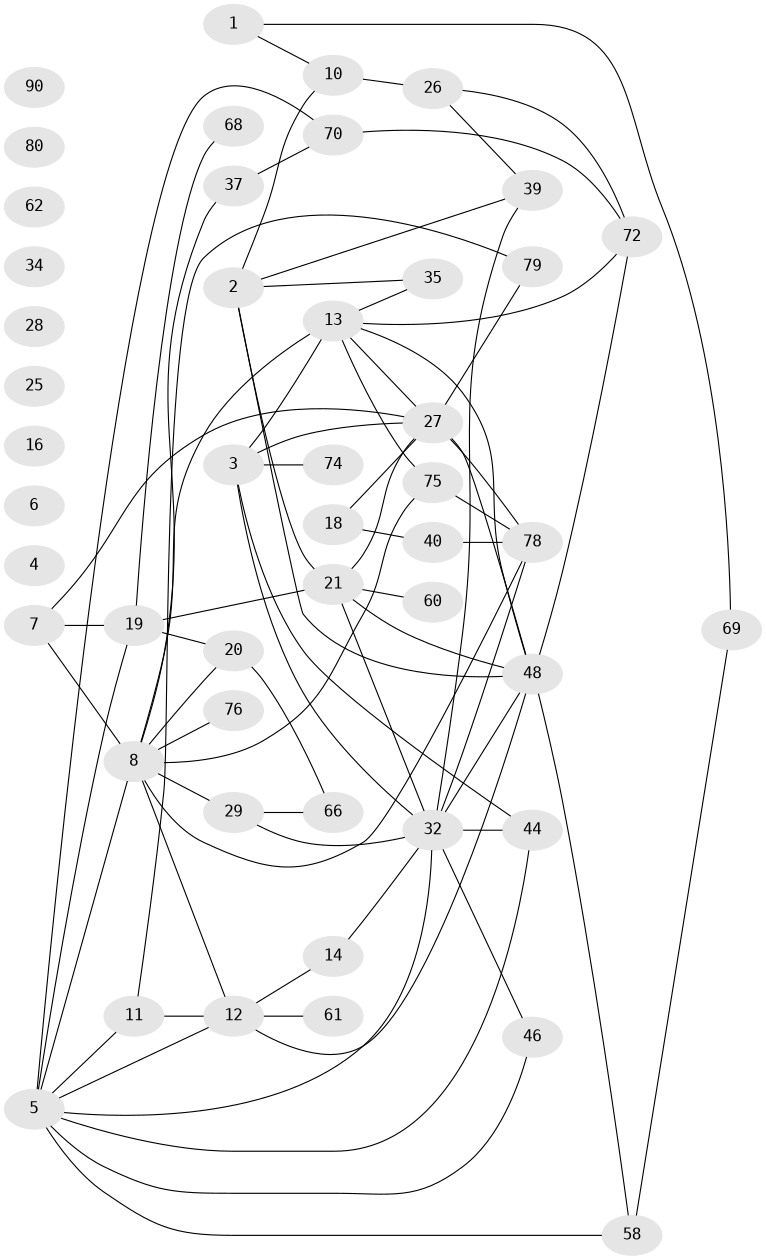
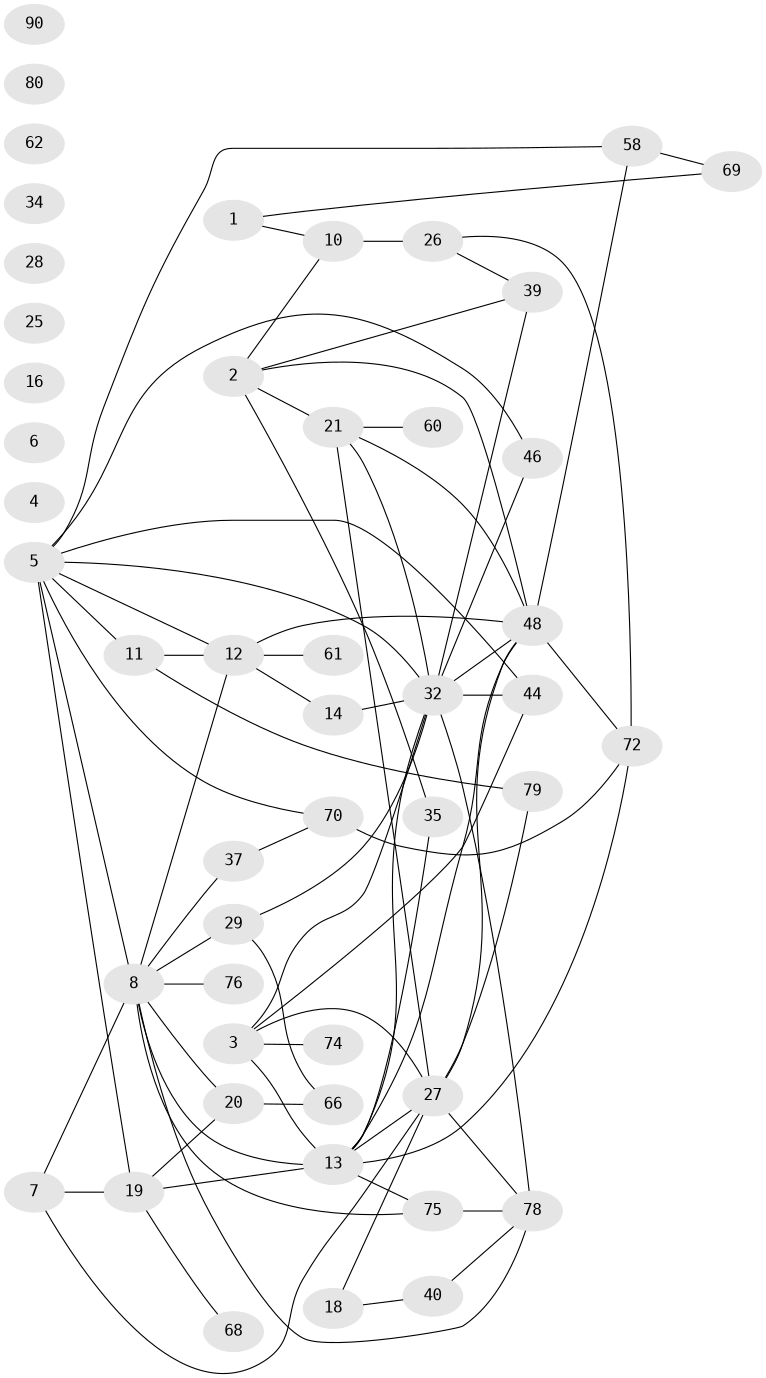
edge "21" -- "19": now "13" -- "19"
edge "32" -- "13": added
